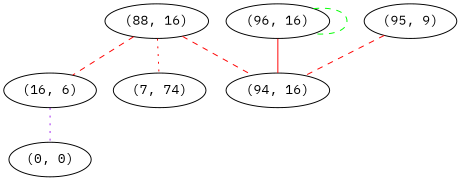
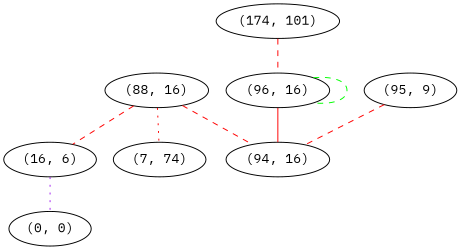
node "(174, 101)": added
